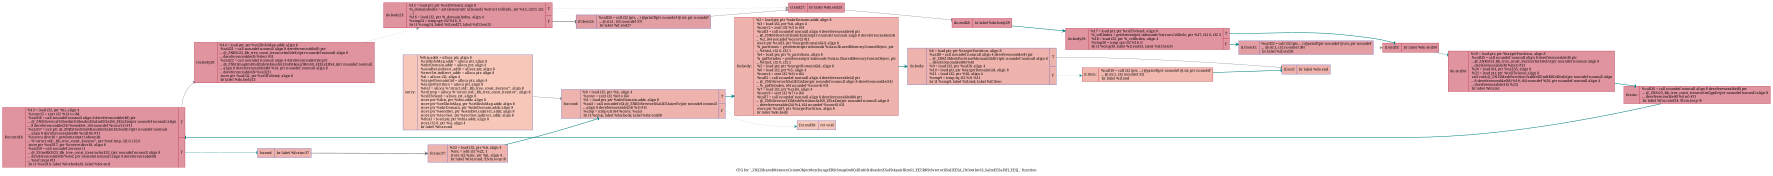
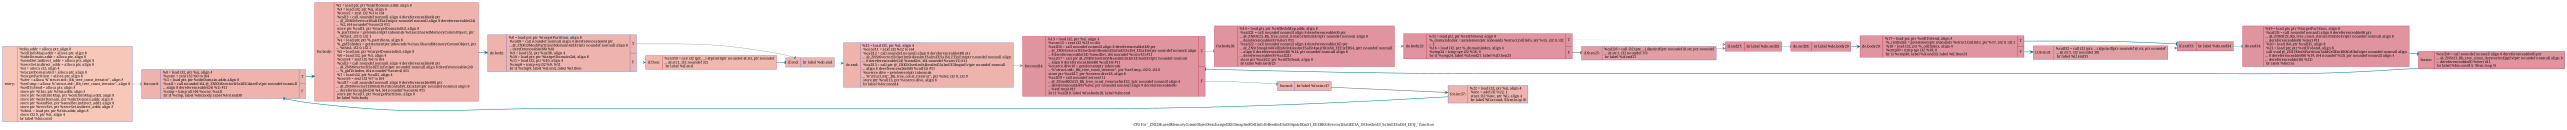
node "do.end:": added
node "entry:": text "%cellToSend = alloca ret, align 8" -> "%cellToSend = alloca ptr, align 8"
node "for.end38:": removed
